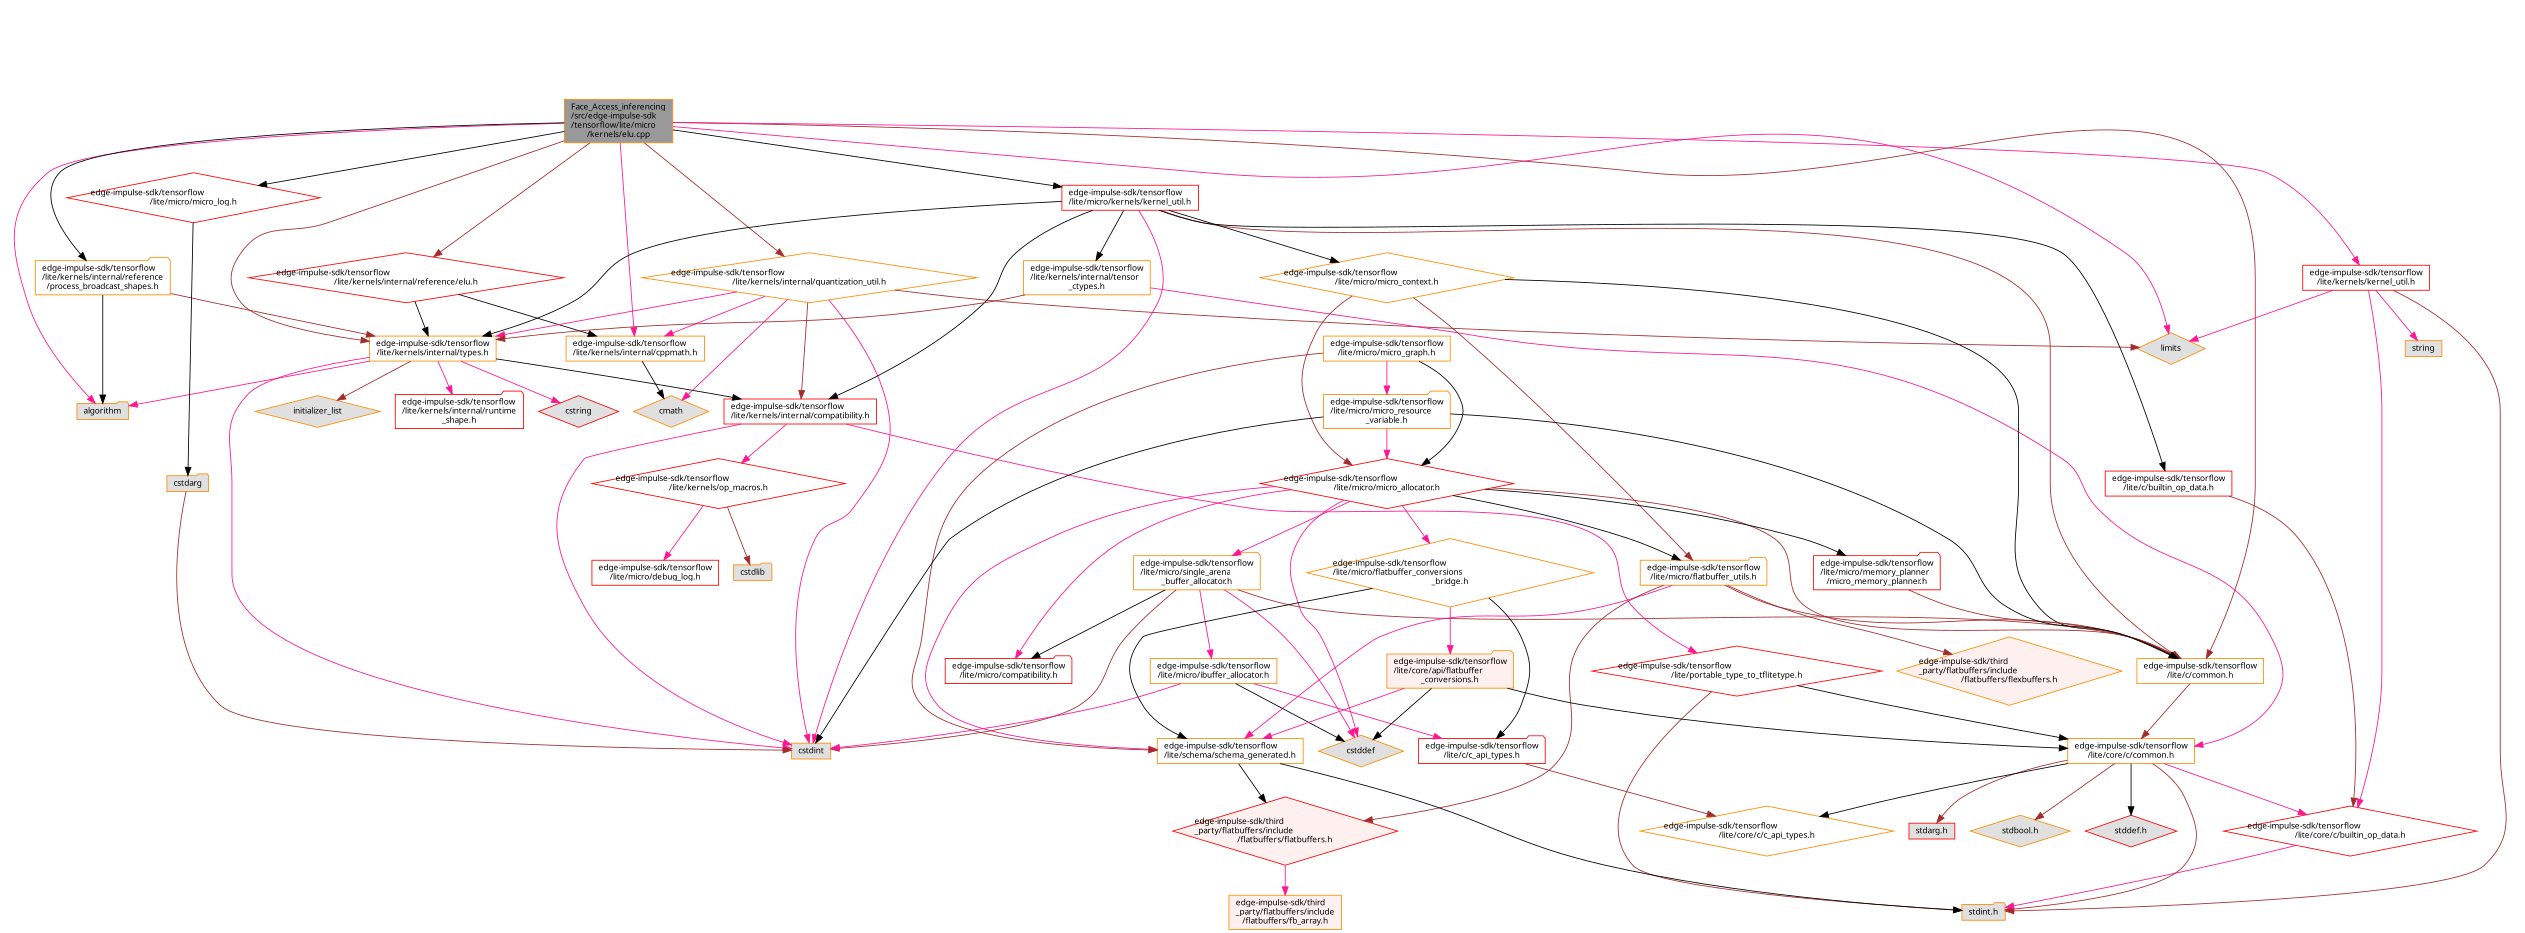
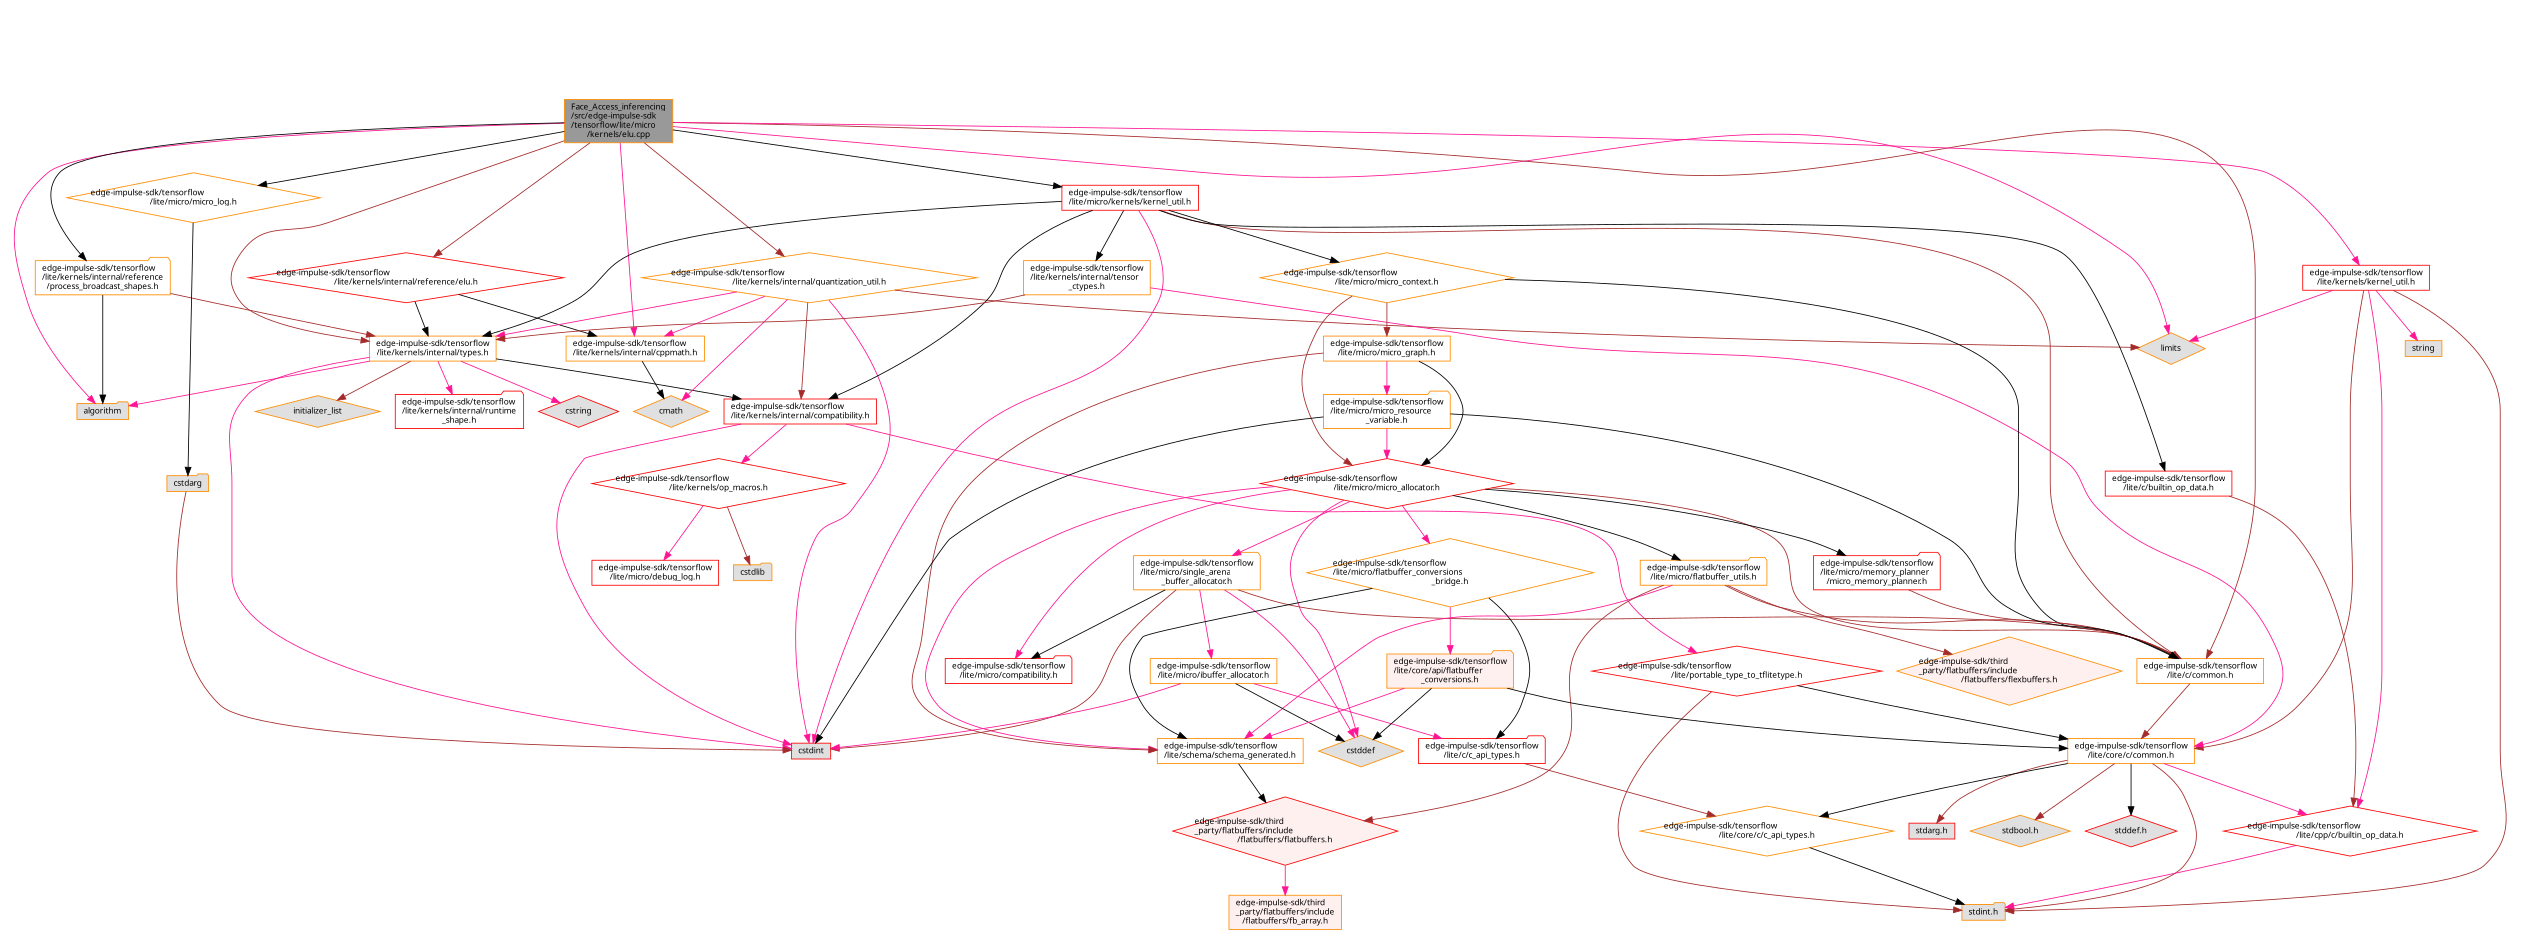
node "edge-impulse-sdk/tensorflow /lite/micro/micro_log.h": color red -> darkorange
edge "edge-impulse-sdk/tensorflow /lite/micro/micro_context.h" -> "edge-impulse-sdk/tensorflow /lite/micro/flatbuffer_utils.h": now "edge-impulse-sdk/tensorflow /lite/micro/micro_context.h" -> "edge-impulse-sdk/tensorflow /lite/micro/micro_graph.h"
edge "edge-impulse-sdk/tensorflow /lite/kernels/kernel_util.h" -> "edge-impulse-sdk/tensorflow /lite/core/c/common.h": added
node "cstdint": color darkorange -> red
node "edge-impulse-sdk/tensorflow /lite/core/c/builtin_op_data.h": label "edge-impulse-sdk/tensorflow /lite/core/c/builtin_op_data.h" -> "edge-impulse-sdk/tensorflow /lite/cpp/c/builtin_op_data.h"
edge "edge-impulse-sdk/tensorflow /lite/schema/schema_generated.h" -> "stdint.h": now "edge-impulse-sdk/tensorflow /lite/core/c/c_api_types.h" -> "stdint.h"
